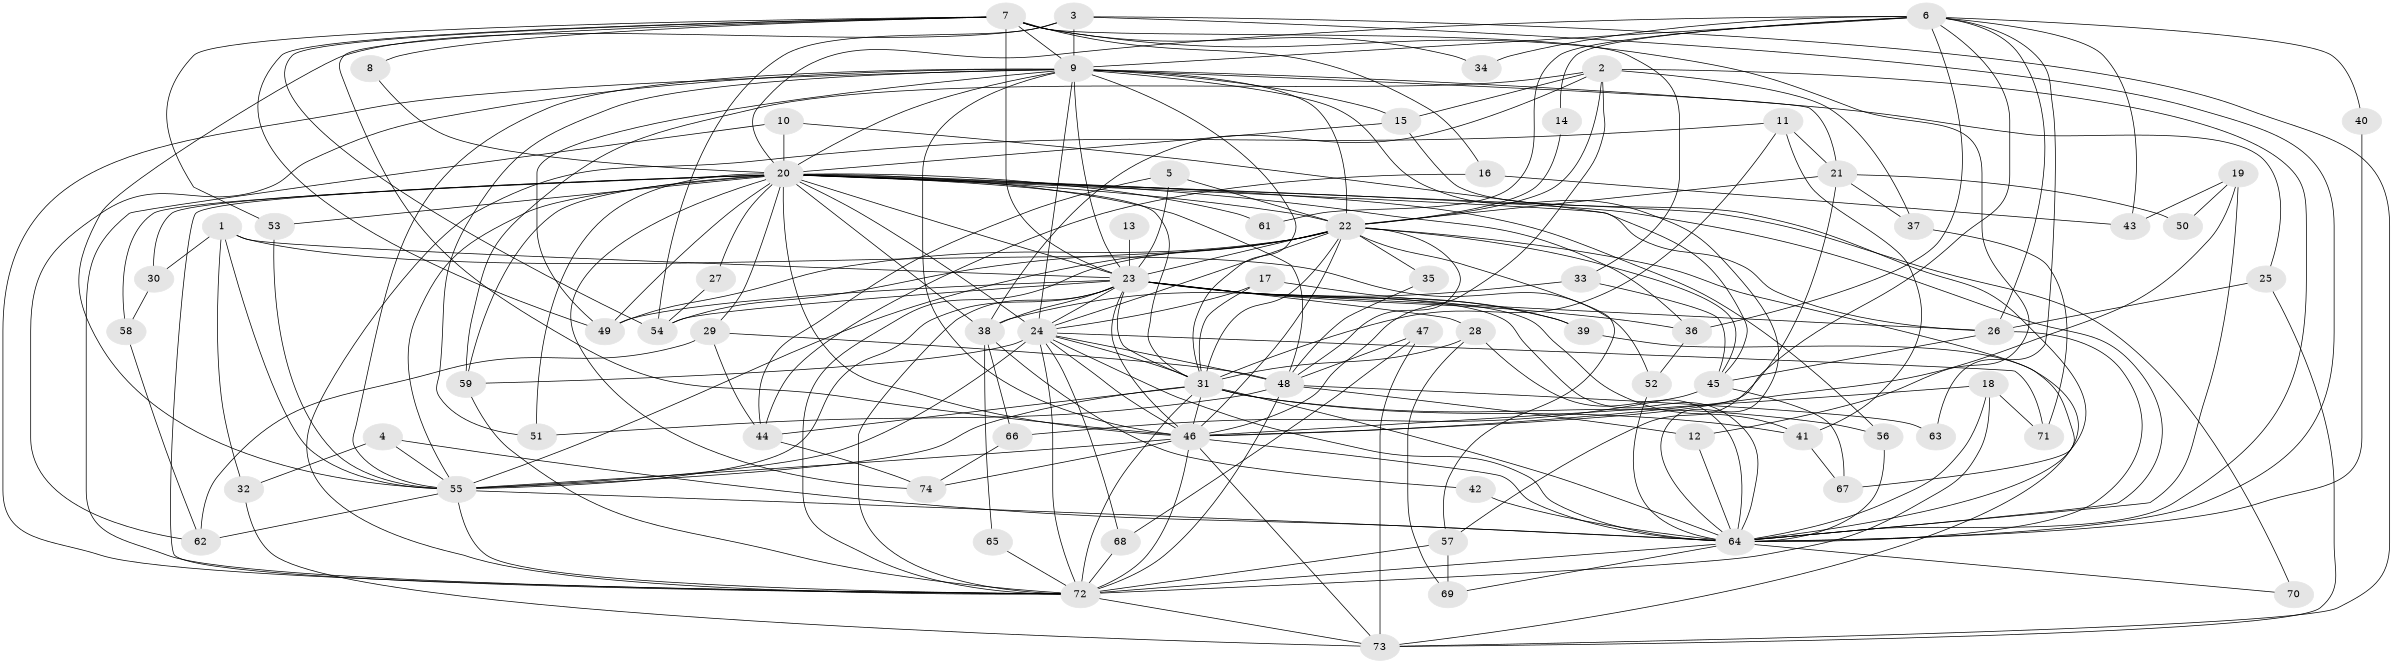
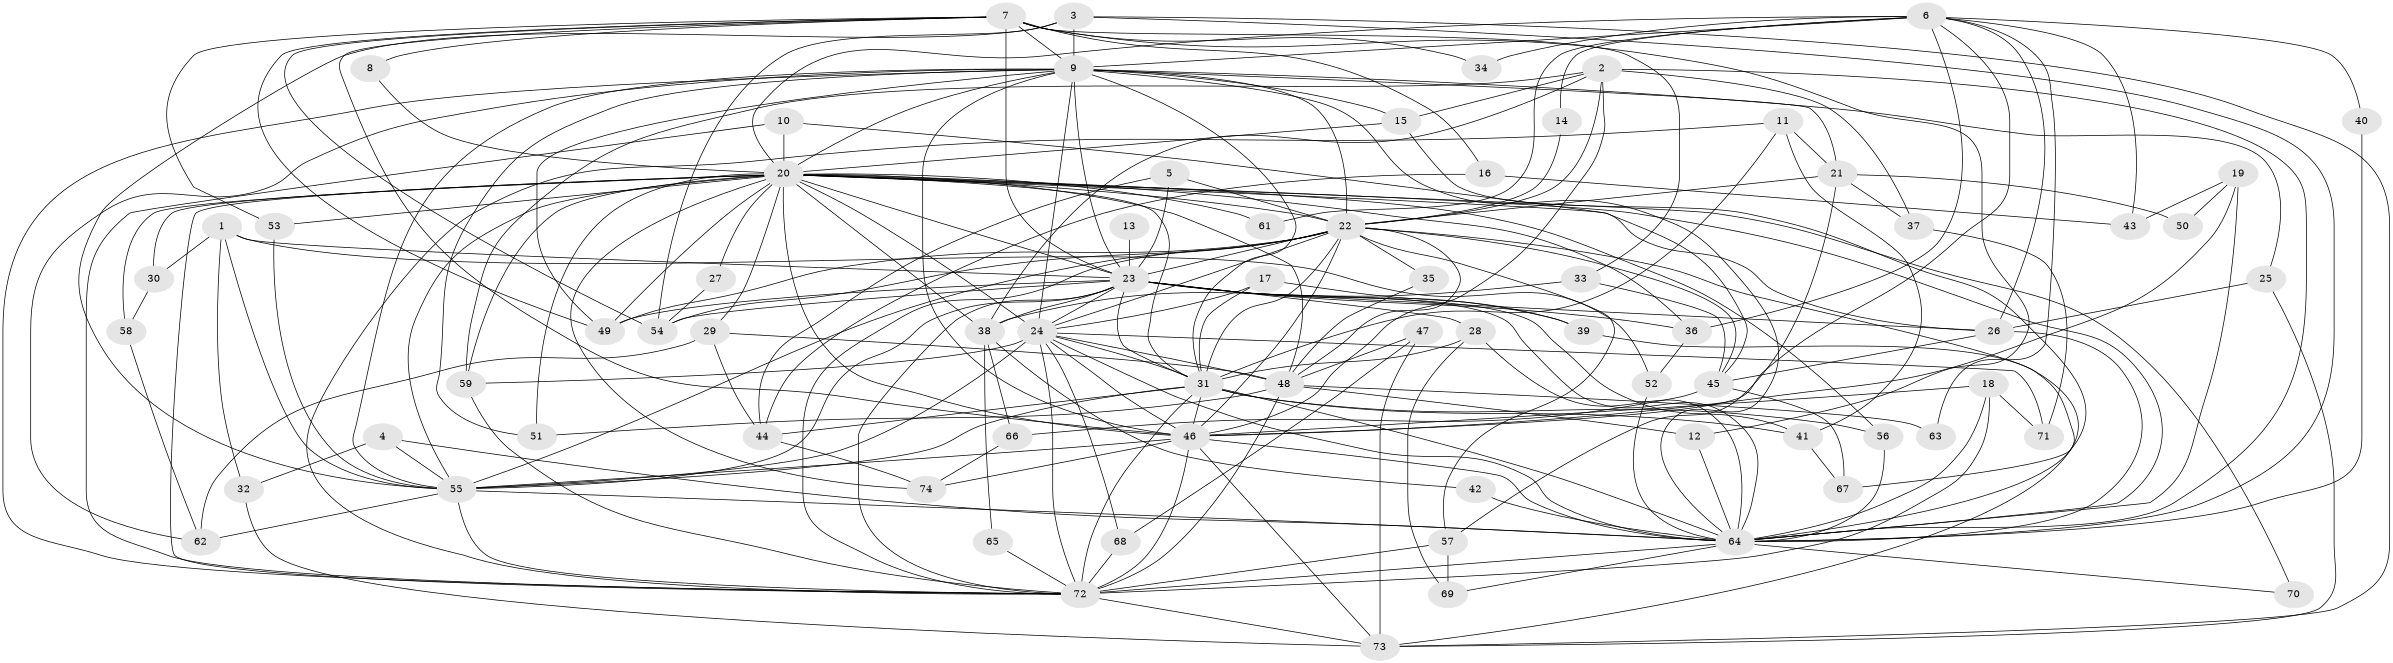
edge "23" -- "46": removed
